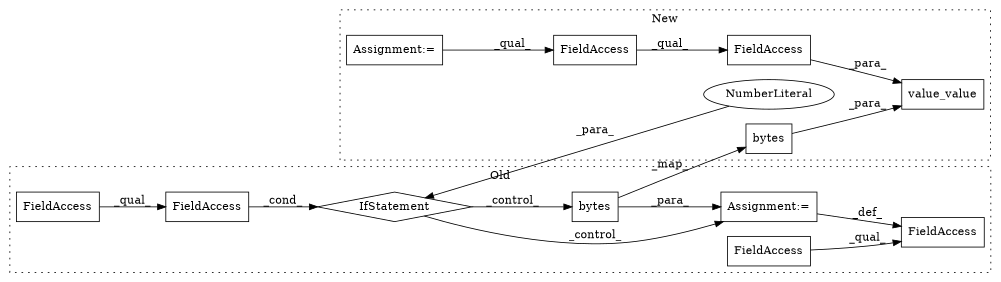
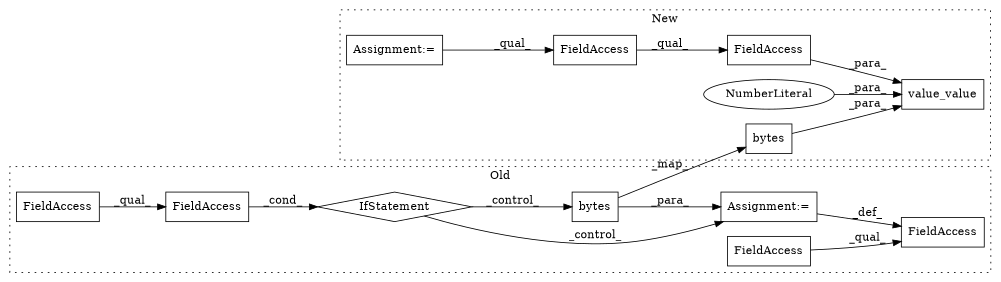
edge "NumberLiteral" -> "IfStatement": now "NumberLiteral" -> "value_value"
